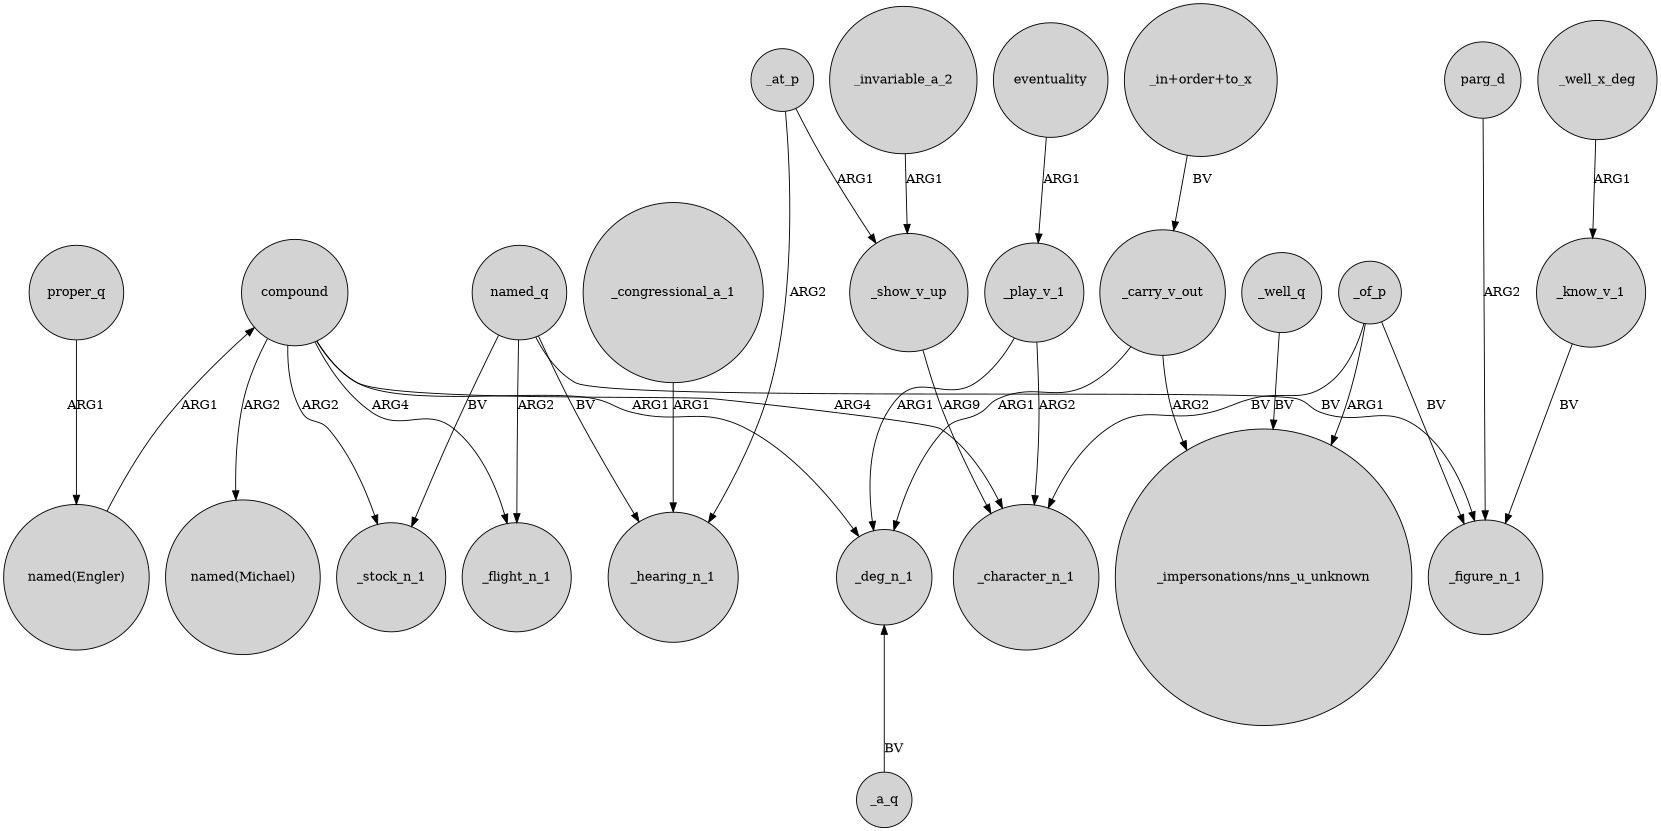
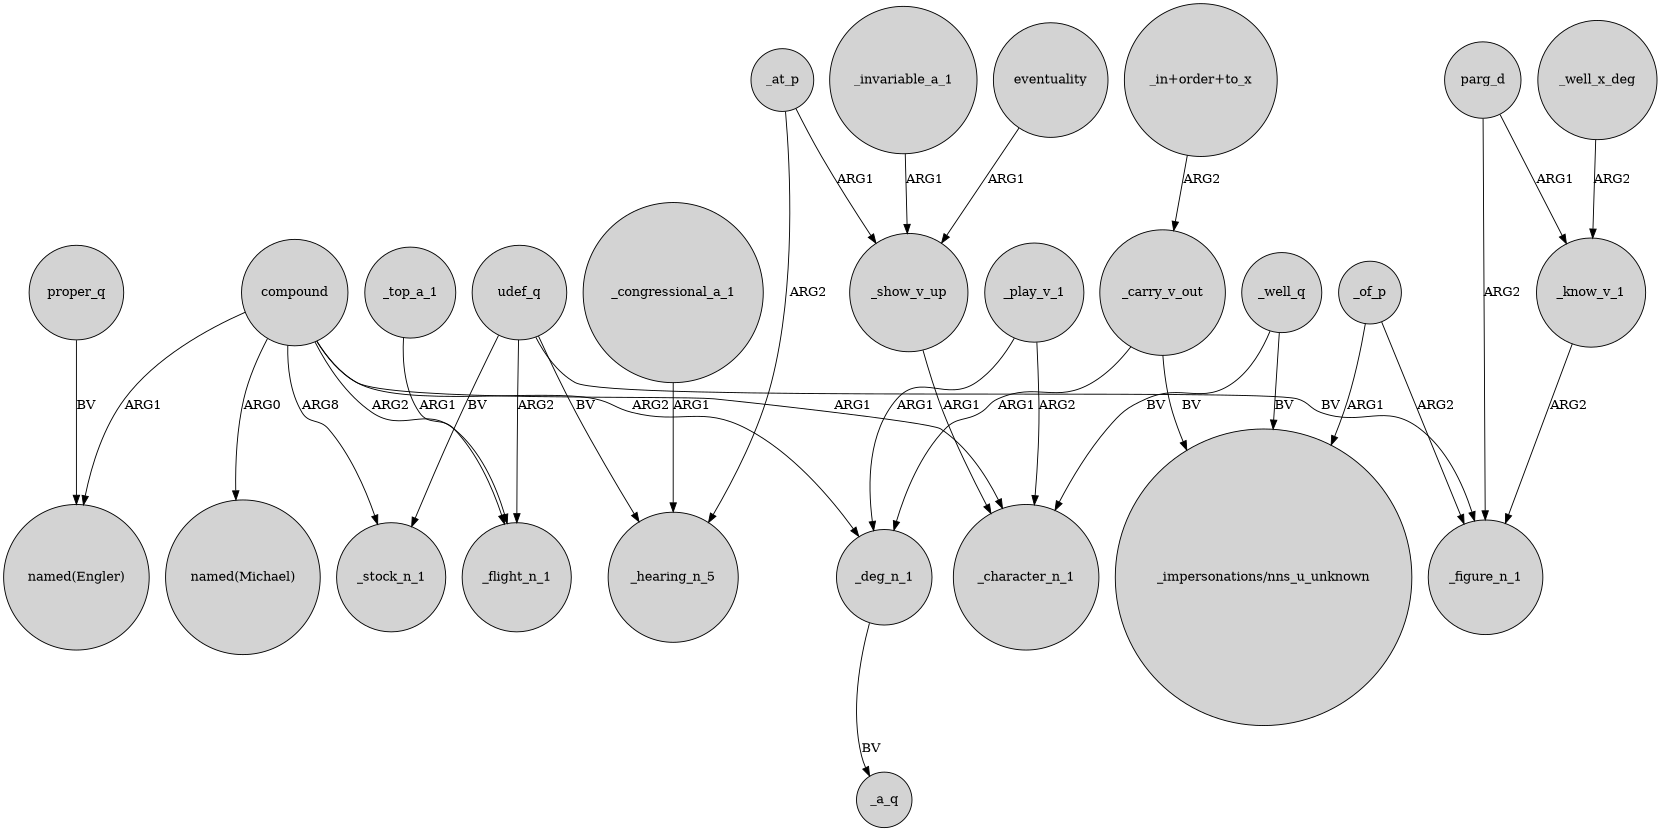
node "_invariable_a_2": label "_invariable_a_2" -> "_invariable_a_1"
edge "parg_d" -> "_know_v_1": added, label "ARG1"
edge "_in+order+to_x" -> "_carry_v_out": label "BV" -> "ARG2"
edge "_well_x_deg" -> "_know_v_1": label "ARG1" -> "ARG2"
edge "eventuality" -> "_play_v_1": now "eventuality" -> "_show_v_up"
node "_top_a_1": added
node "named_q": label "named_q" -> "udef_q"
edge "proper_q" -> "named(Engler)": label "ARG1" -> "BV"
edge "compound" -> "named(Michael)": label "ARG2" -> "ARG0"
edge "compound" -> "_stock_n_1": label "ARG2" -> "ARG8"
edge "compound" -> "_flight_n_1": label "ARG4" -> "ARG2"
edge "compound" -> "_deg_n_1": label "ARG1" -> "ARG2"
edge "compound" -> "_character_n_1": label "ARG4" -> "ARG1"
edge "_show_v_up" -> "_character_n_1": label "ARG9" -> "ARG1"
edge "_carry_v_out" -> "_impersonations/nns_u_unknown": label "ARG2" -> "BV"
edge "_of_p" -> "_figure_n_1": label "BV" -> "ARG2"
edge "_know_v_1" -> "_figure_n_1": label "BV" -> "ARG2"
edge "_of_p" -> "_character_n_1": now "_well_q" -> "_character_n_1"
edge "named(Engler)" -> "compound": reversed
node "_hearing_n_1": label "_hearing_n_1" -> "_hearing_n_5"
edge "_a_q" -> "_deg_n_1": reversed
